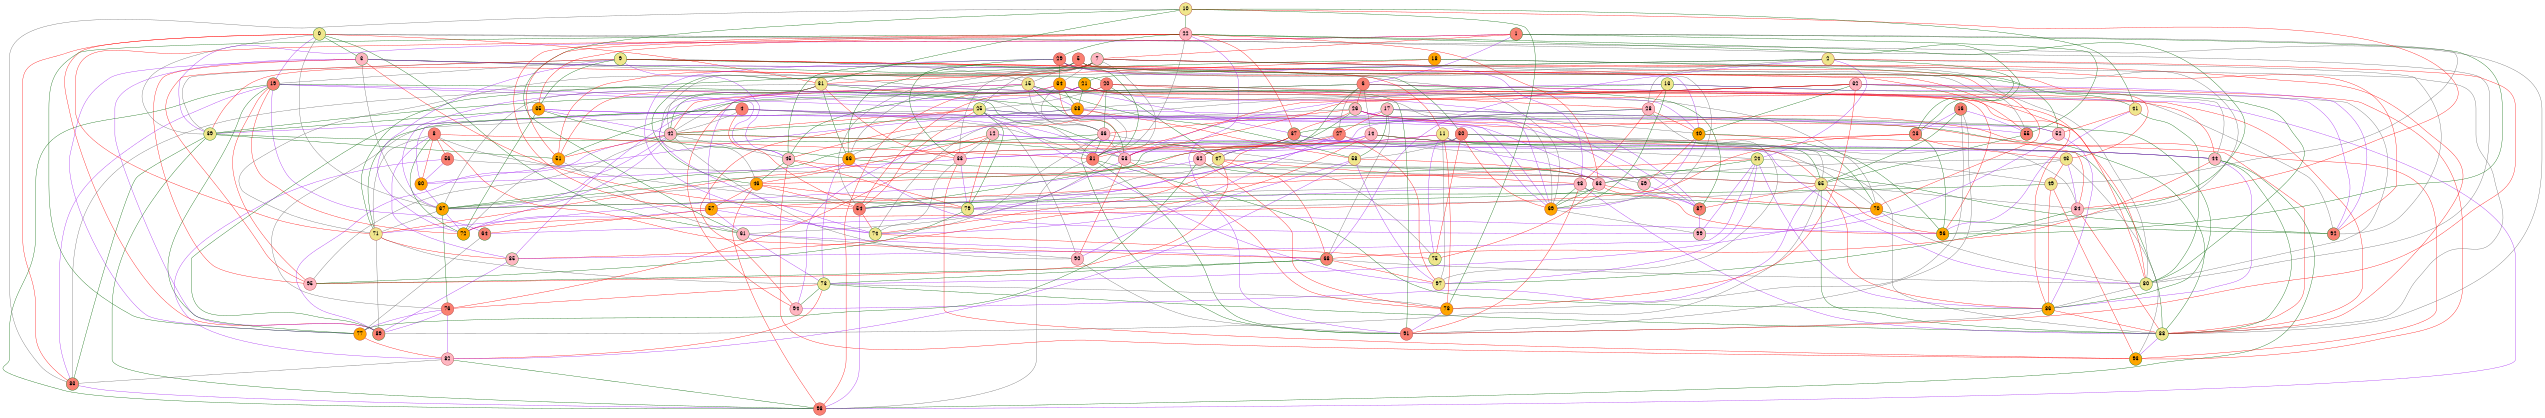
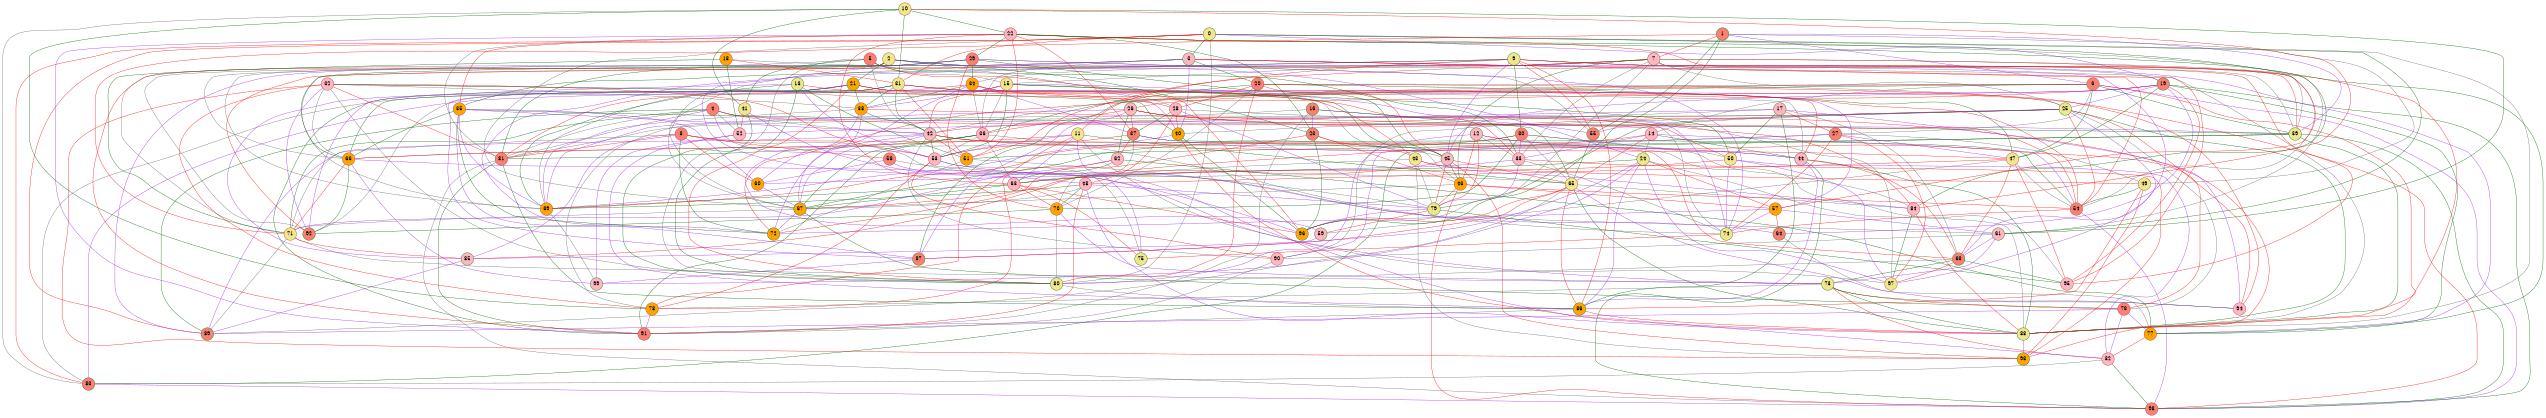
node "58": label "58" -> "50"
edge "40" -- "59": now "79" -- "59"
edge "30" -- "75": removed
edge "45" -- "67": added
